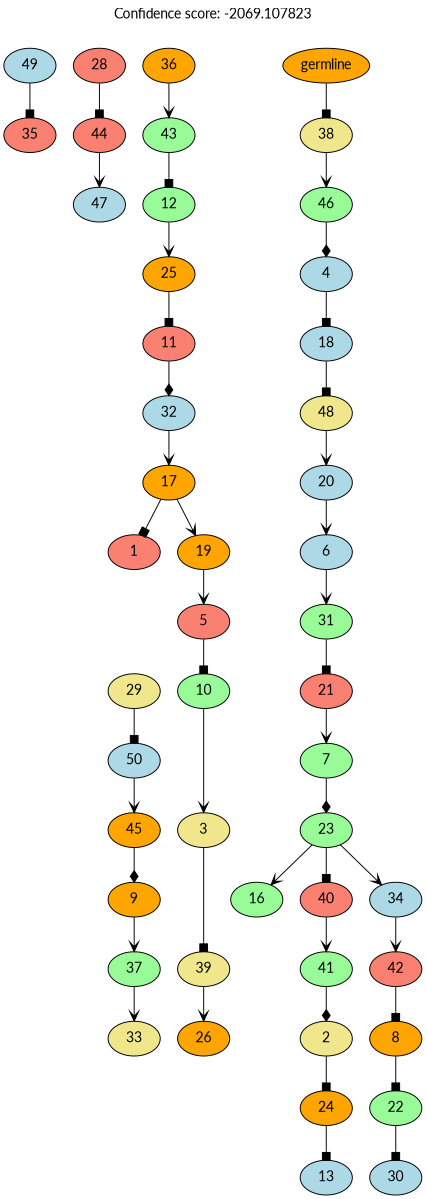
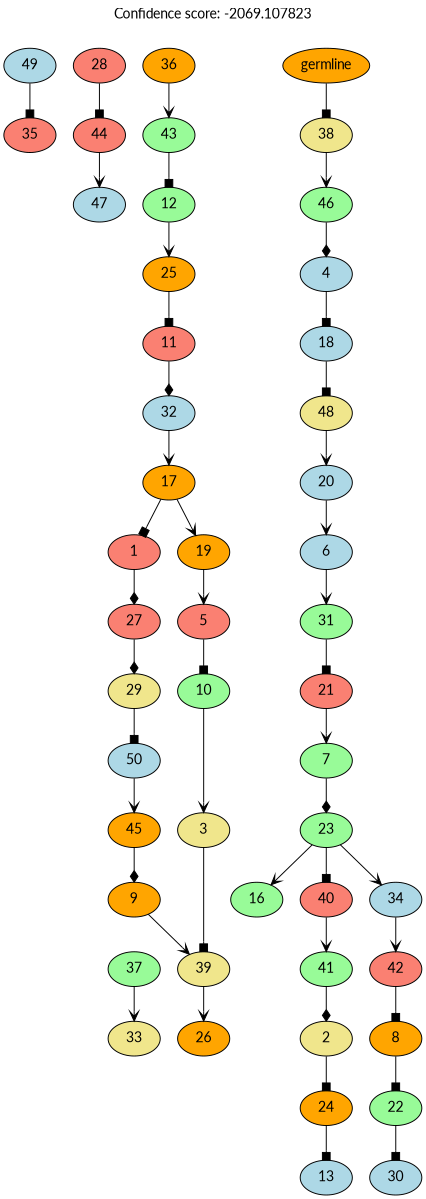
node "27": added
edge "9" -> "37": now "9" -> "39"
